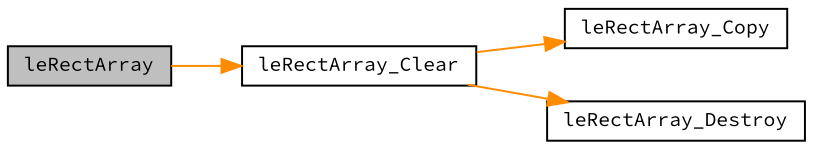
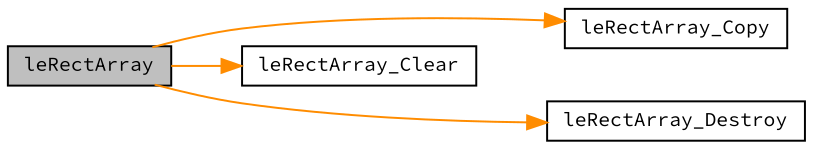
edge "leRectArray_Clear" -> "leRectArray_Copy": now "leRectArray" -> "leRectArray_Copy"
edge "leRectArray_Clear" -> "leRectArray_Destroy": now "leRectArray" -> "leRectArray_Destroy"
